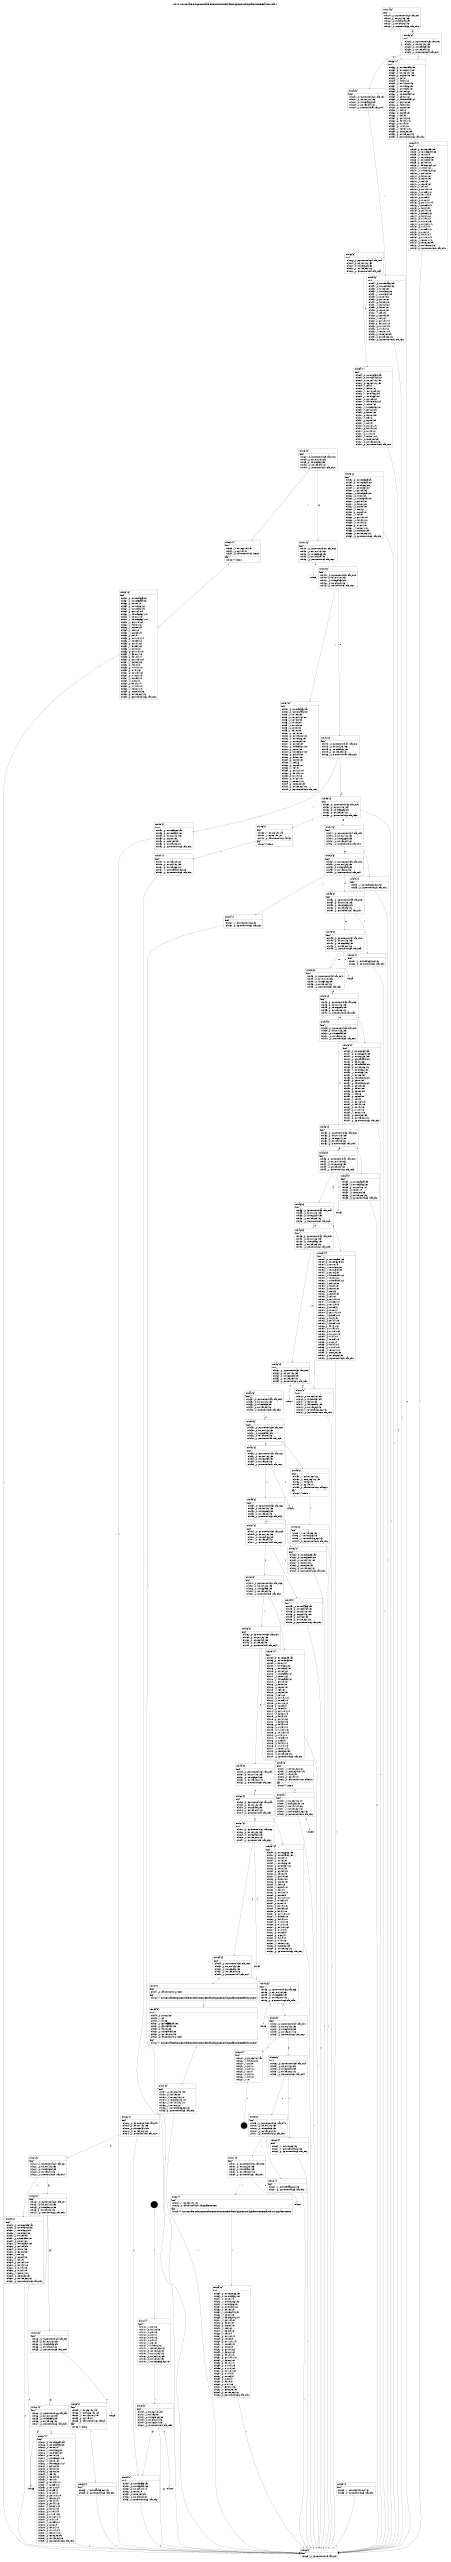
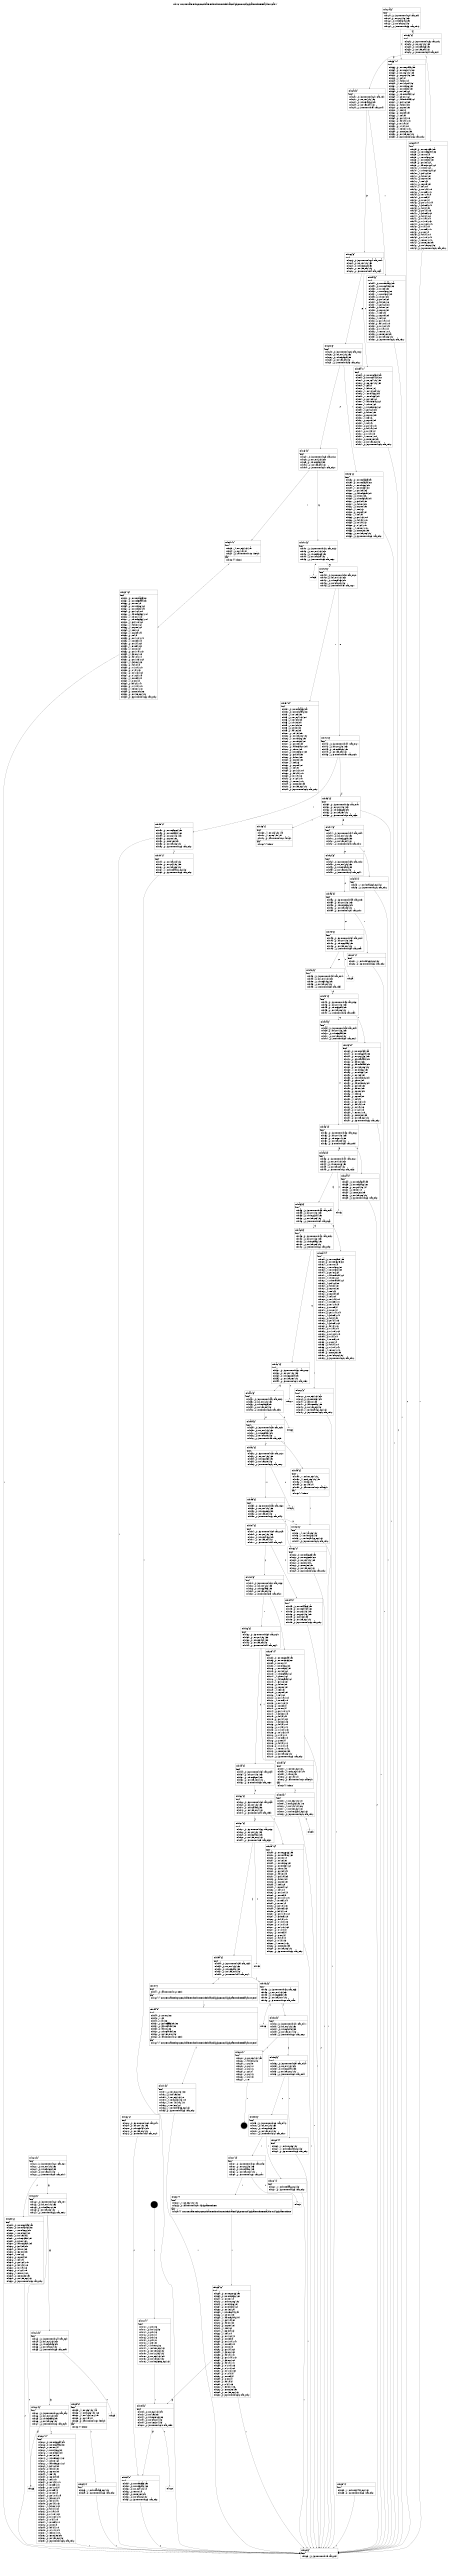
edge "0x401893 [25]" -> "0x402335 [111]": now "0x401893 [25]" -> "0x4023df [144]"
edge "0x4018ac [25]" -> "0x4018c5 [25]": added, label "30"
node "0x4018de [25]": added
edge "0x401910 [25]" -> "0x401929 [25]": added, label "26"
edge "0x401d6e [13]" -> "0x401d7b [21]": now "0x401d90 [27]" -> "0x401d7b [21]"
node "0x402054 [12]": removed
edge "0x401a87 [25]" -> "0x40218c [31]": now "0x401a87 [25]" -> "0x401aa0 [25]"
node "0x4026c5": added
edge "0x401aeb [25]" -> "0x401b04 [25]": now "0x401aeb [25]" -> "0x401dc2 [23]"
edge "0x401806 [22]" -> "0x40181c [22]": removed, label "37"
edge "0x4026d8 [5]" -> "0x4017ef [23]": now "0x40223a [151]" -> "0x4017ef [23]"
